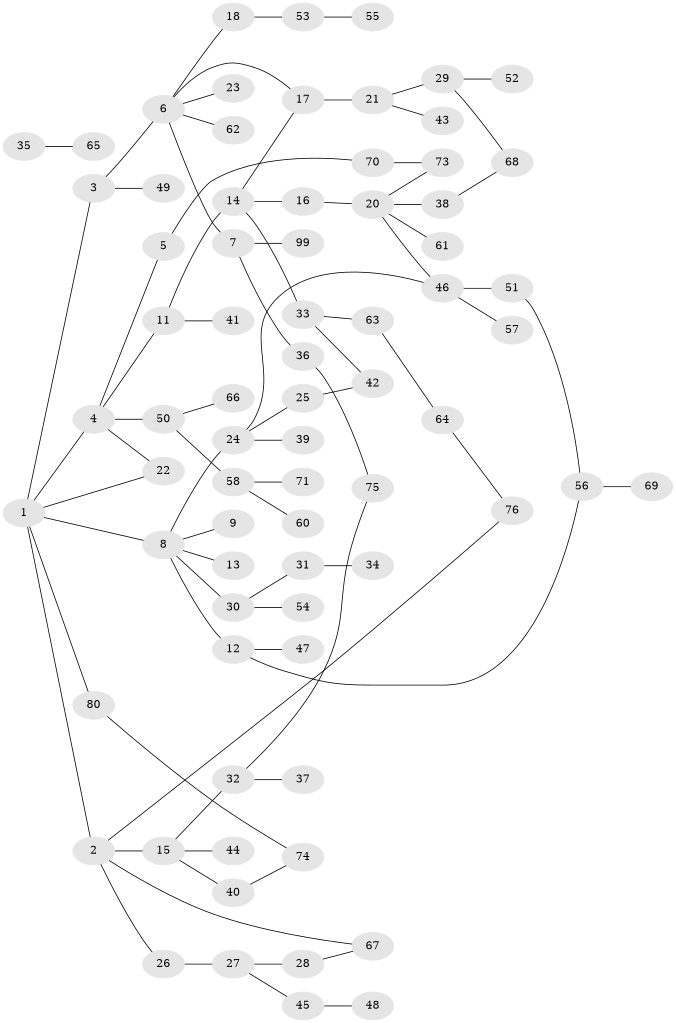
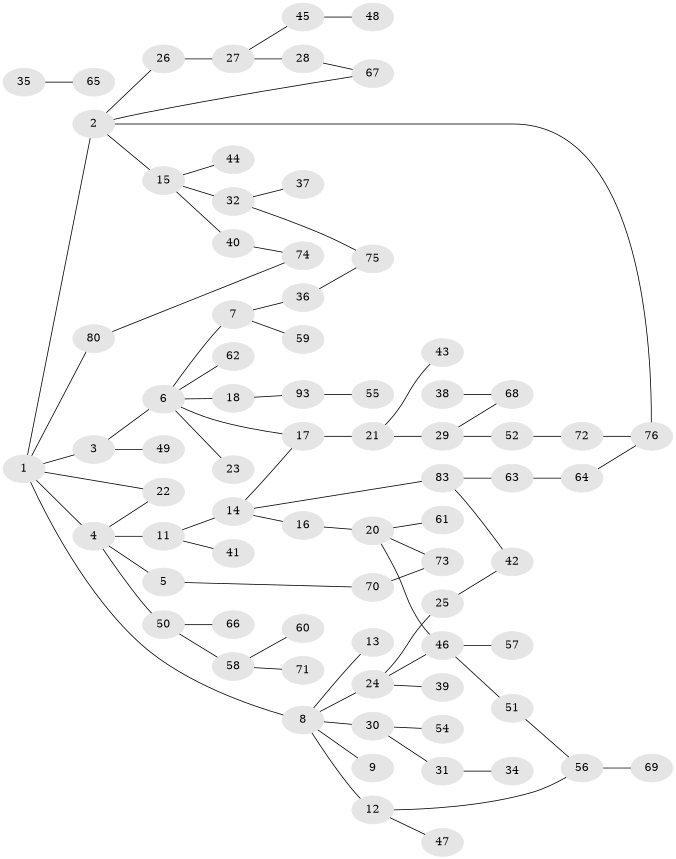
node "53": label "53" -> "93"
edge "20" -- "38": removed
node "99": label "99" -> "59"
node "33": label "33" -> "83"
node "72": added
